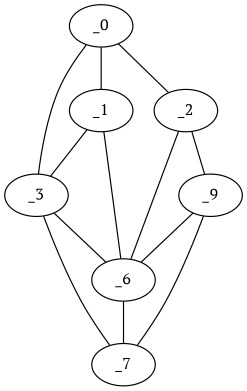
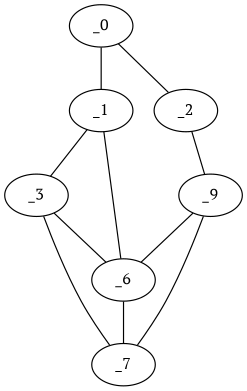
edge "_0" -- "_3": removed
edge "_2" -- "_6": removed
